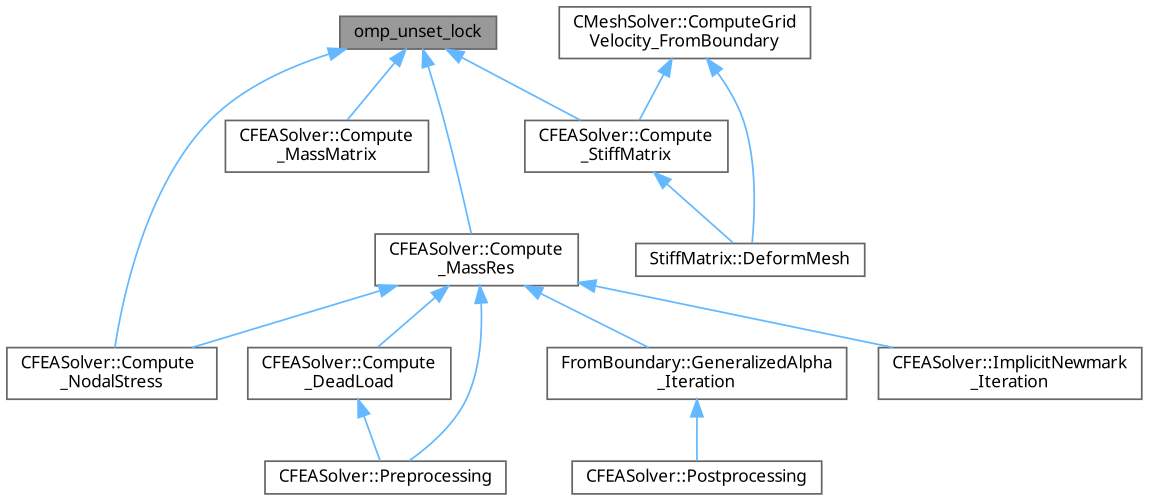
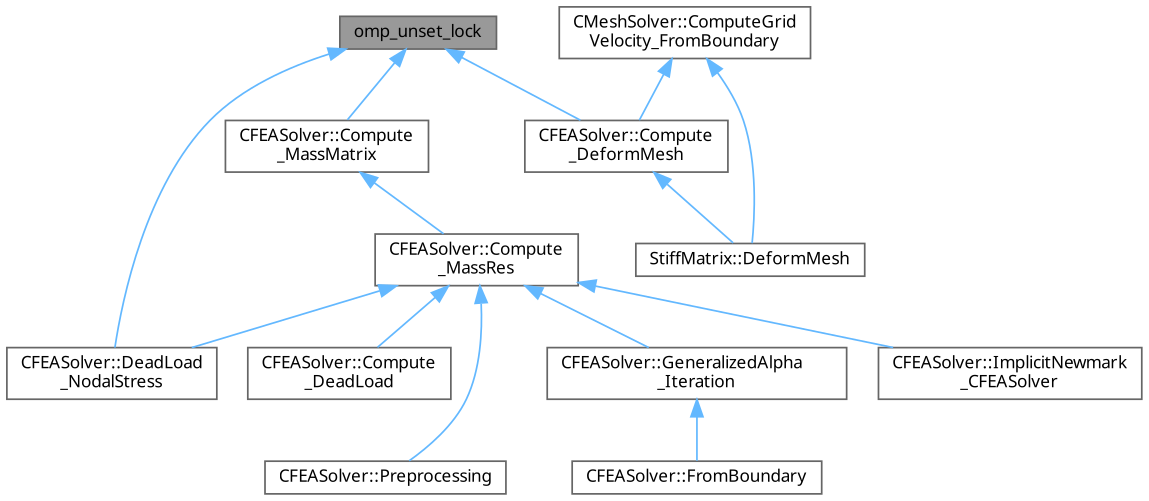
node "CFEASolver::Compute _StiffMatrix": label "CFEASolver::Compute _StiffMatrix" -> "CFEASolver::Compute _DeformMesh"
edge "CFEASolver::Compute _MassRes" -> "omp_unset_lock": now "CFEASolver::Compute _MassRes" -> "CFEASolver::Compute _MassMatrix"
node "CFEASolver::Compute _NodalStress": label "CFEASolver::Compute _NodalStress" -> "CFEASolver::DeadLoad _NodalStress"
node "FromBoundary::GeneralizedAlpha _Iteration": label "FromBoundary::GeneralizedAlpha _Iteration" -> "CFEASolver::GeneralizedAlpha _Iteration"
node "CFEASolver::ImplicitNewmark _Iteration": label "CFEASolver::ImplicitNewmark _Iteration" -> "CFEASolver::ImplicitNewmark _CFEASolver"
edge "CFEASolver::Preprocessing" -> "CFEASolver::Compute _DeadLoad": removed
node "CFEASolver::Postprocessing": label "CFEASolver::Postprocessing" -> "CFEASolver::FromBoundary"
